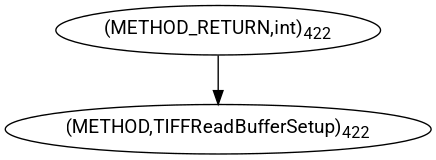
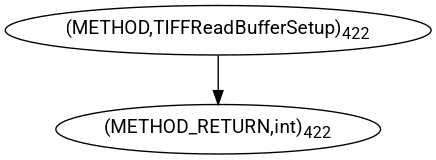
edge "(METHOD_RETURN,int)" -> "(METHOD,TIFFReadBufferSetup)": reversed
